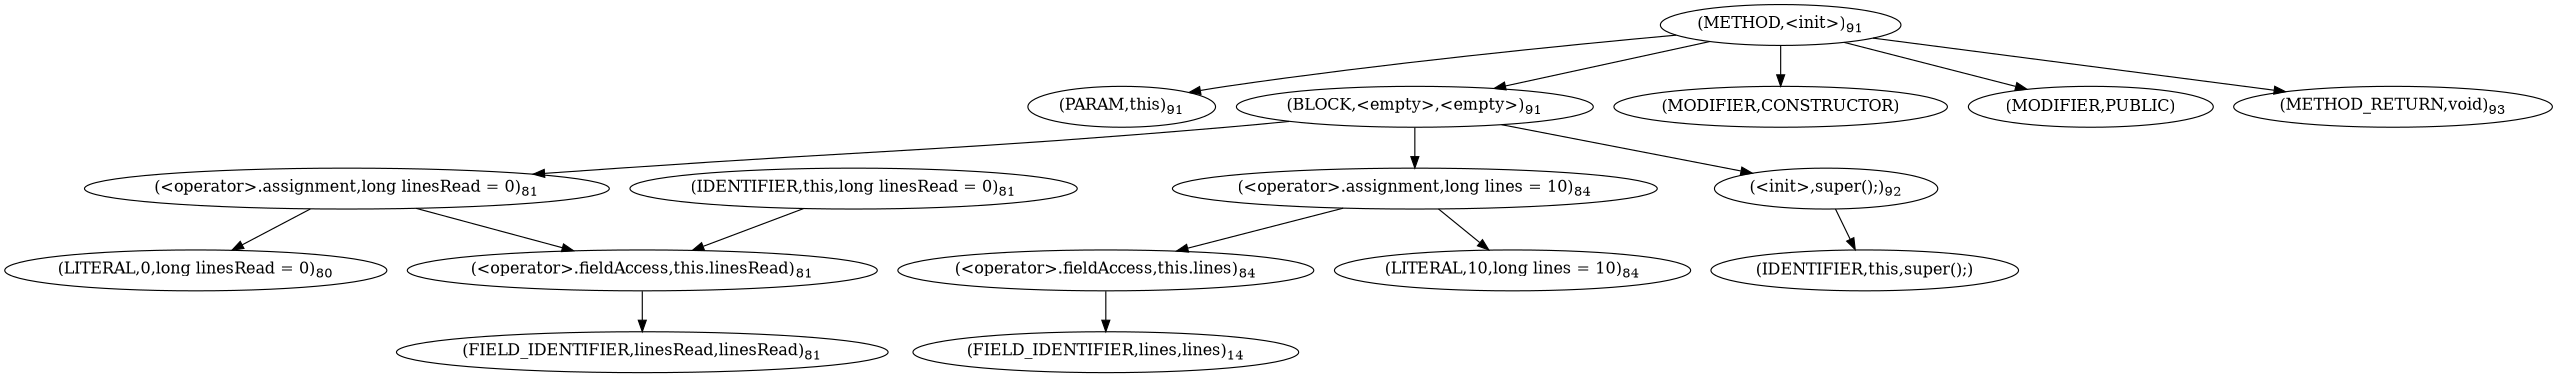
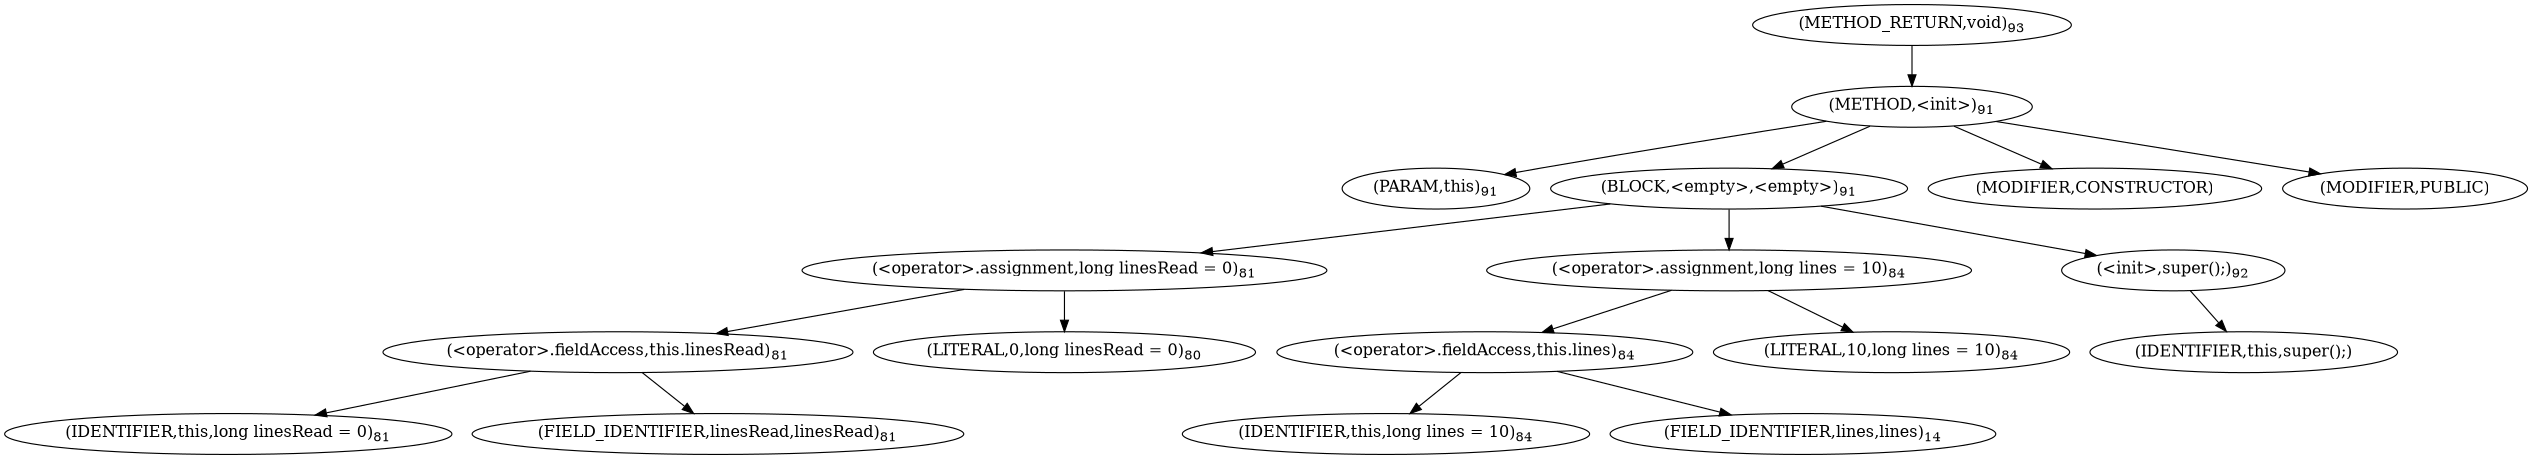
edge "(METHOD,<init>)" -> "(METHOD_RETURN,void)": reversed
edge "(IDENTIFIER,this,long linesRead = 0)" -> "(<operator>.fieldAccess,this.linesRead)": reversed
node "(IDENTIFIER,this,long lines = 10)": added
